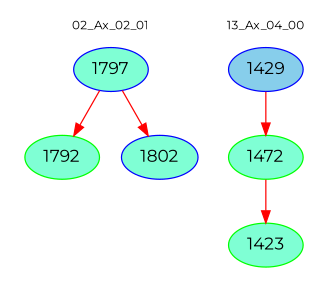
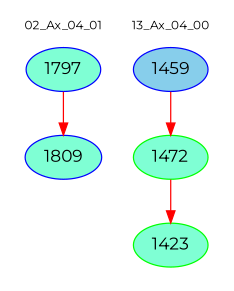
cluster "02_Ax_02_01": label "02_Ax_02_01" -> "02_Ax_04_01"
node "1429": label "1429" -> "1459"
node "1792": removed
node "1802": label "1802" -> "1809"
